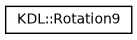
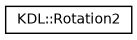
node "KDL::Rotation9": label "KDL::Rotation9" -> "KDL::Rotation2"
